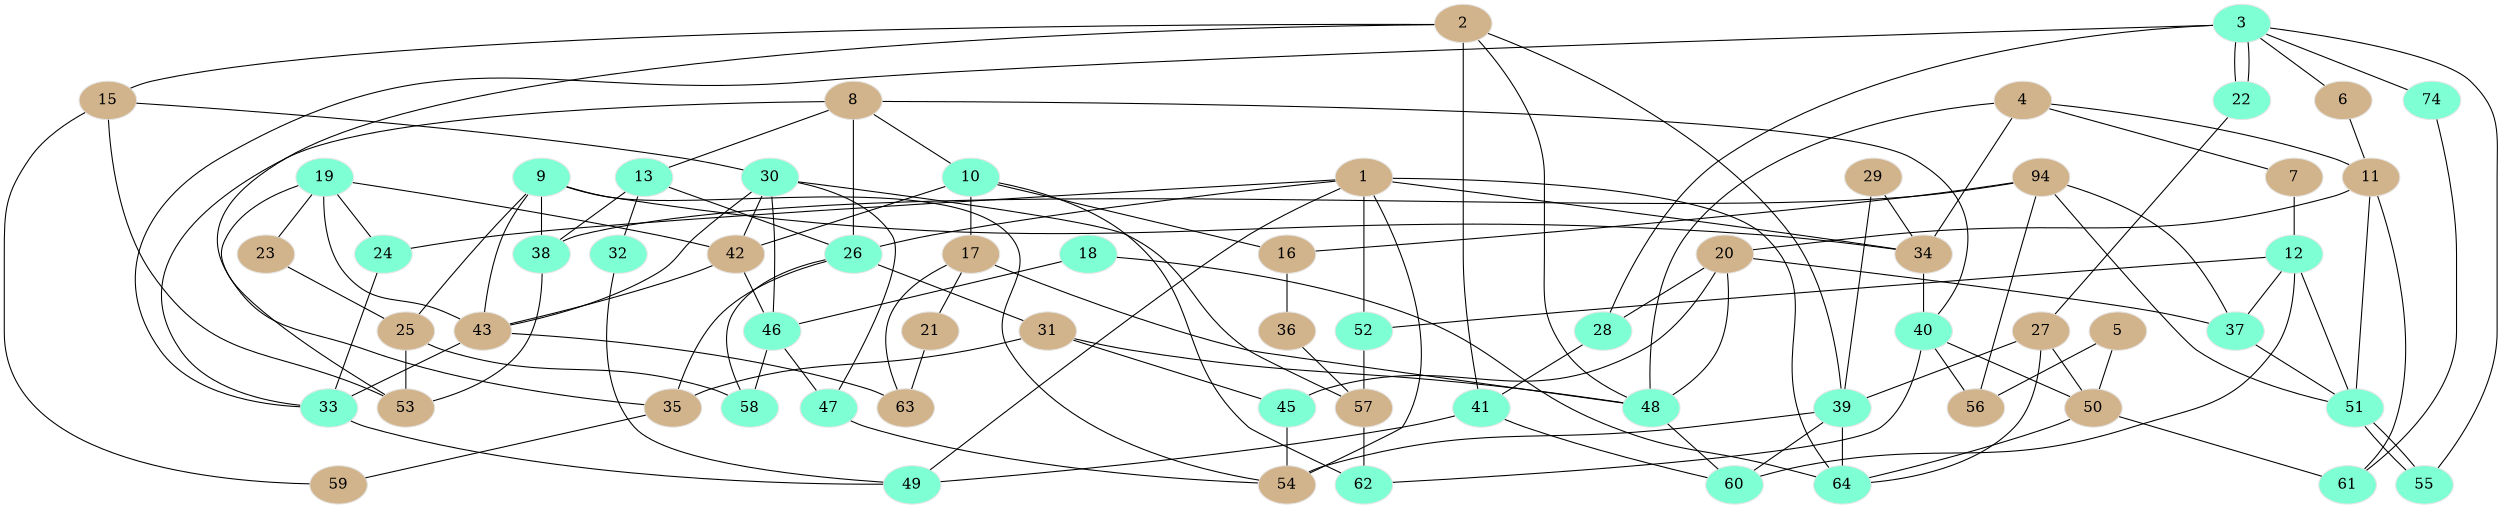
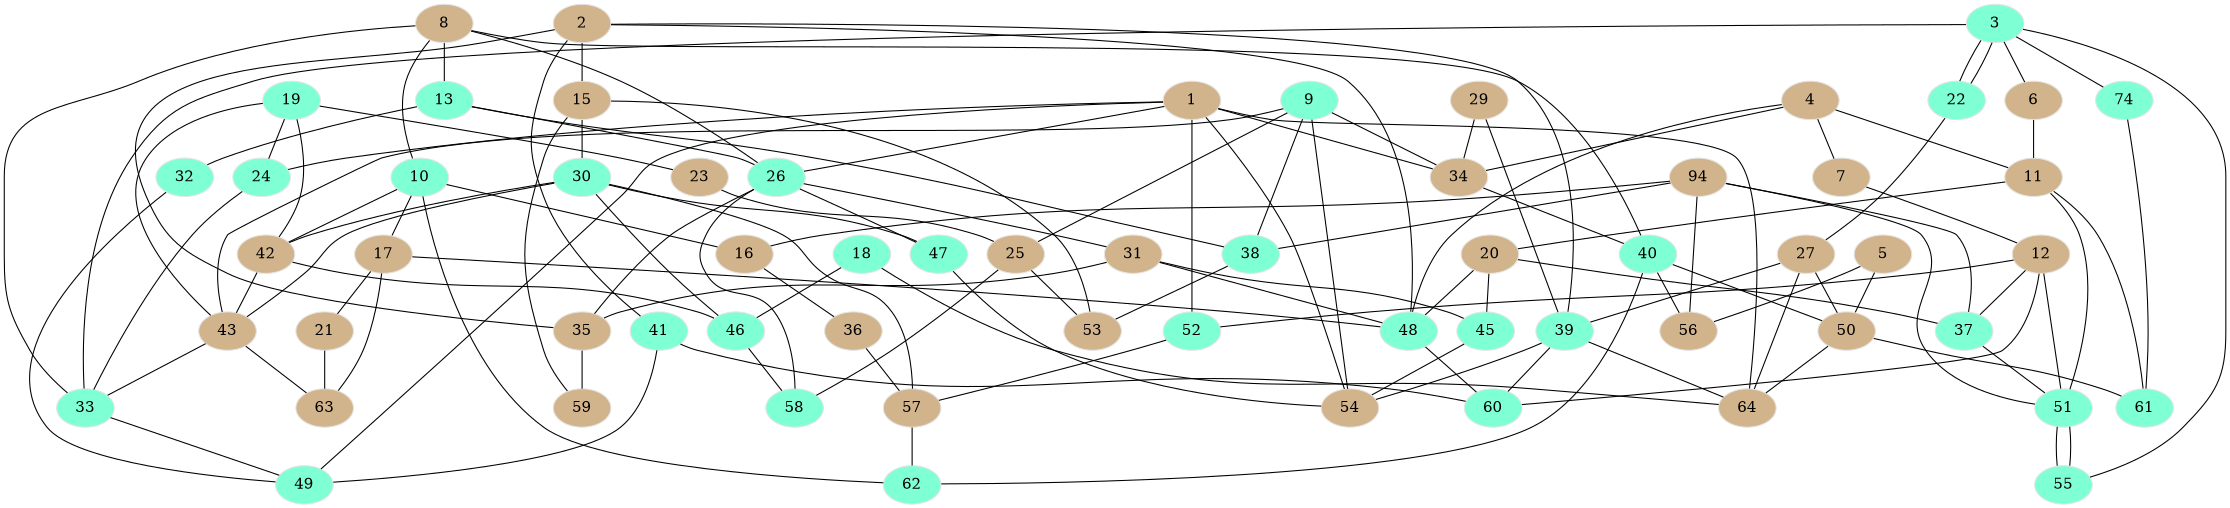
node "12": fillcolor aquamarine -> tan
node "28": removed
edge "19" -- "53": removed
edge "46" -- "47": now "26" -- "47"
node "64": fillcolor aquamarine -> tan
